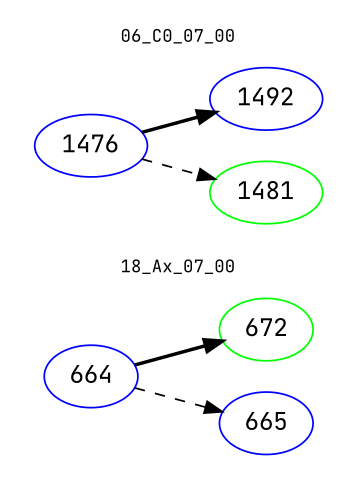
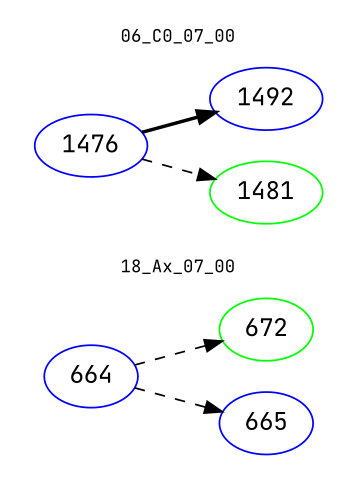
edge "664" -> "672": style bold -> dashed
